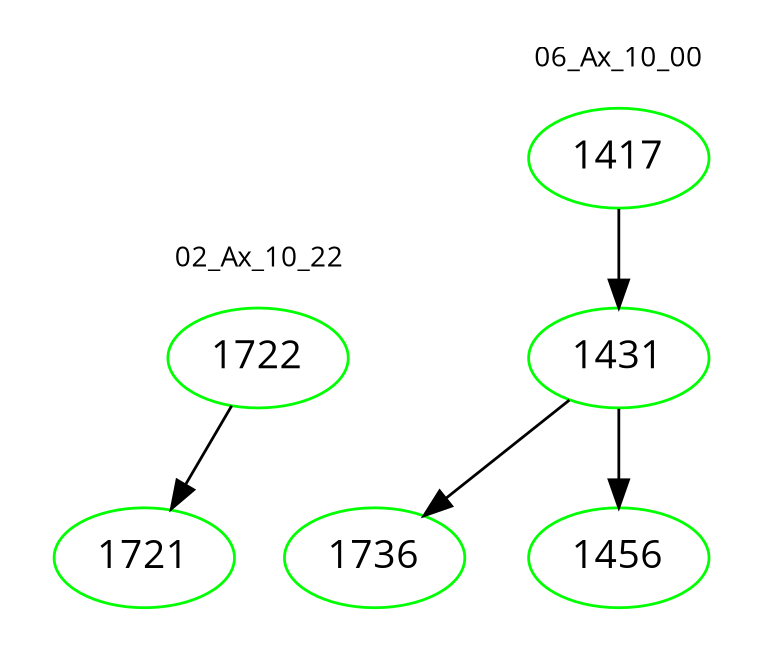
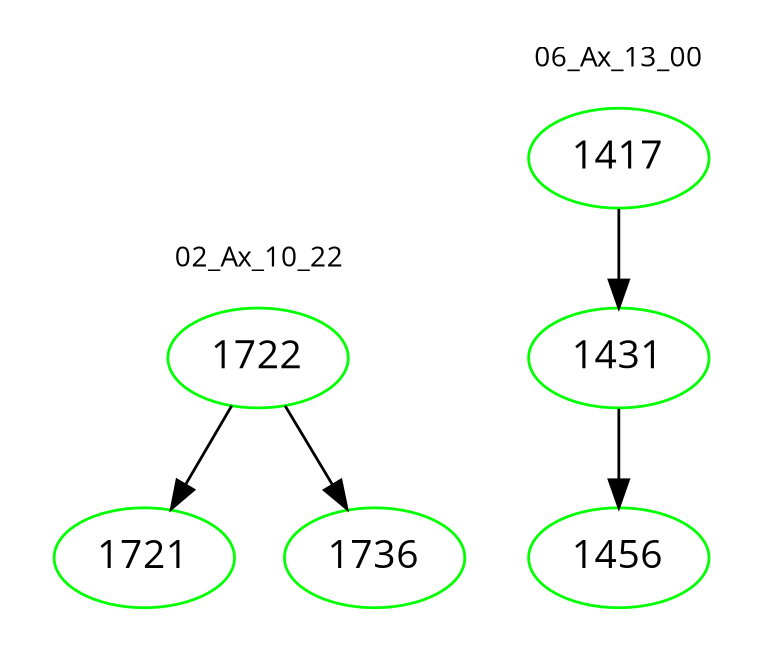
cluster "06_Ax_10_00": label "06_Ax_10_00" -> "06_Ax_13_00"
edge "1431" -> "1736": now "1722" -> "1736"
